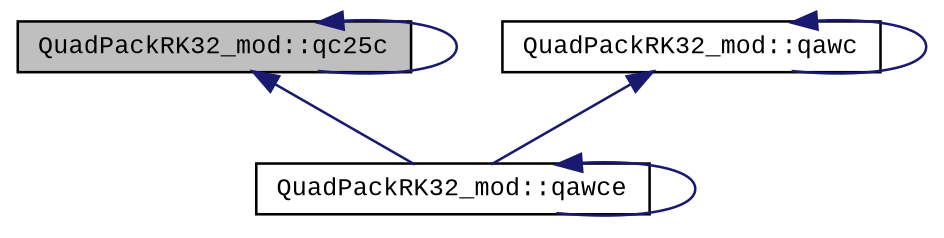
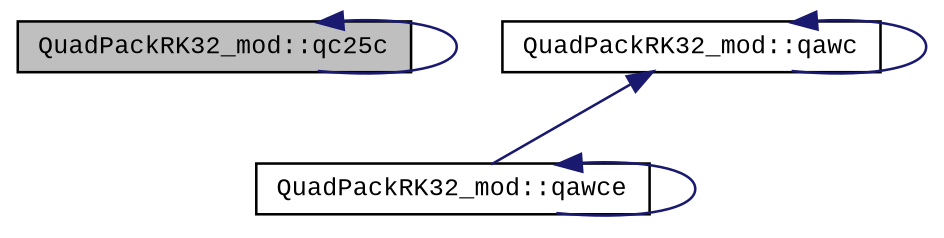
edge "QuadPackRK32_mod::qawce" -> "QuadPackRK32_mod::qc25c": removed
